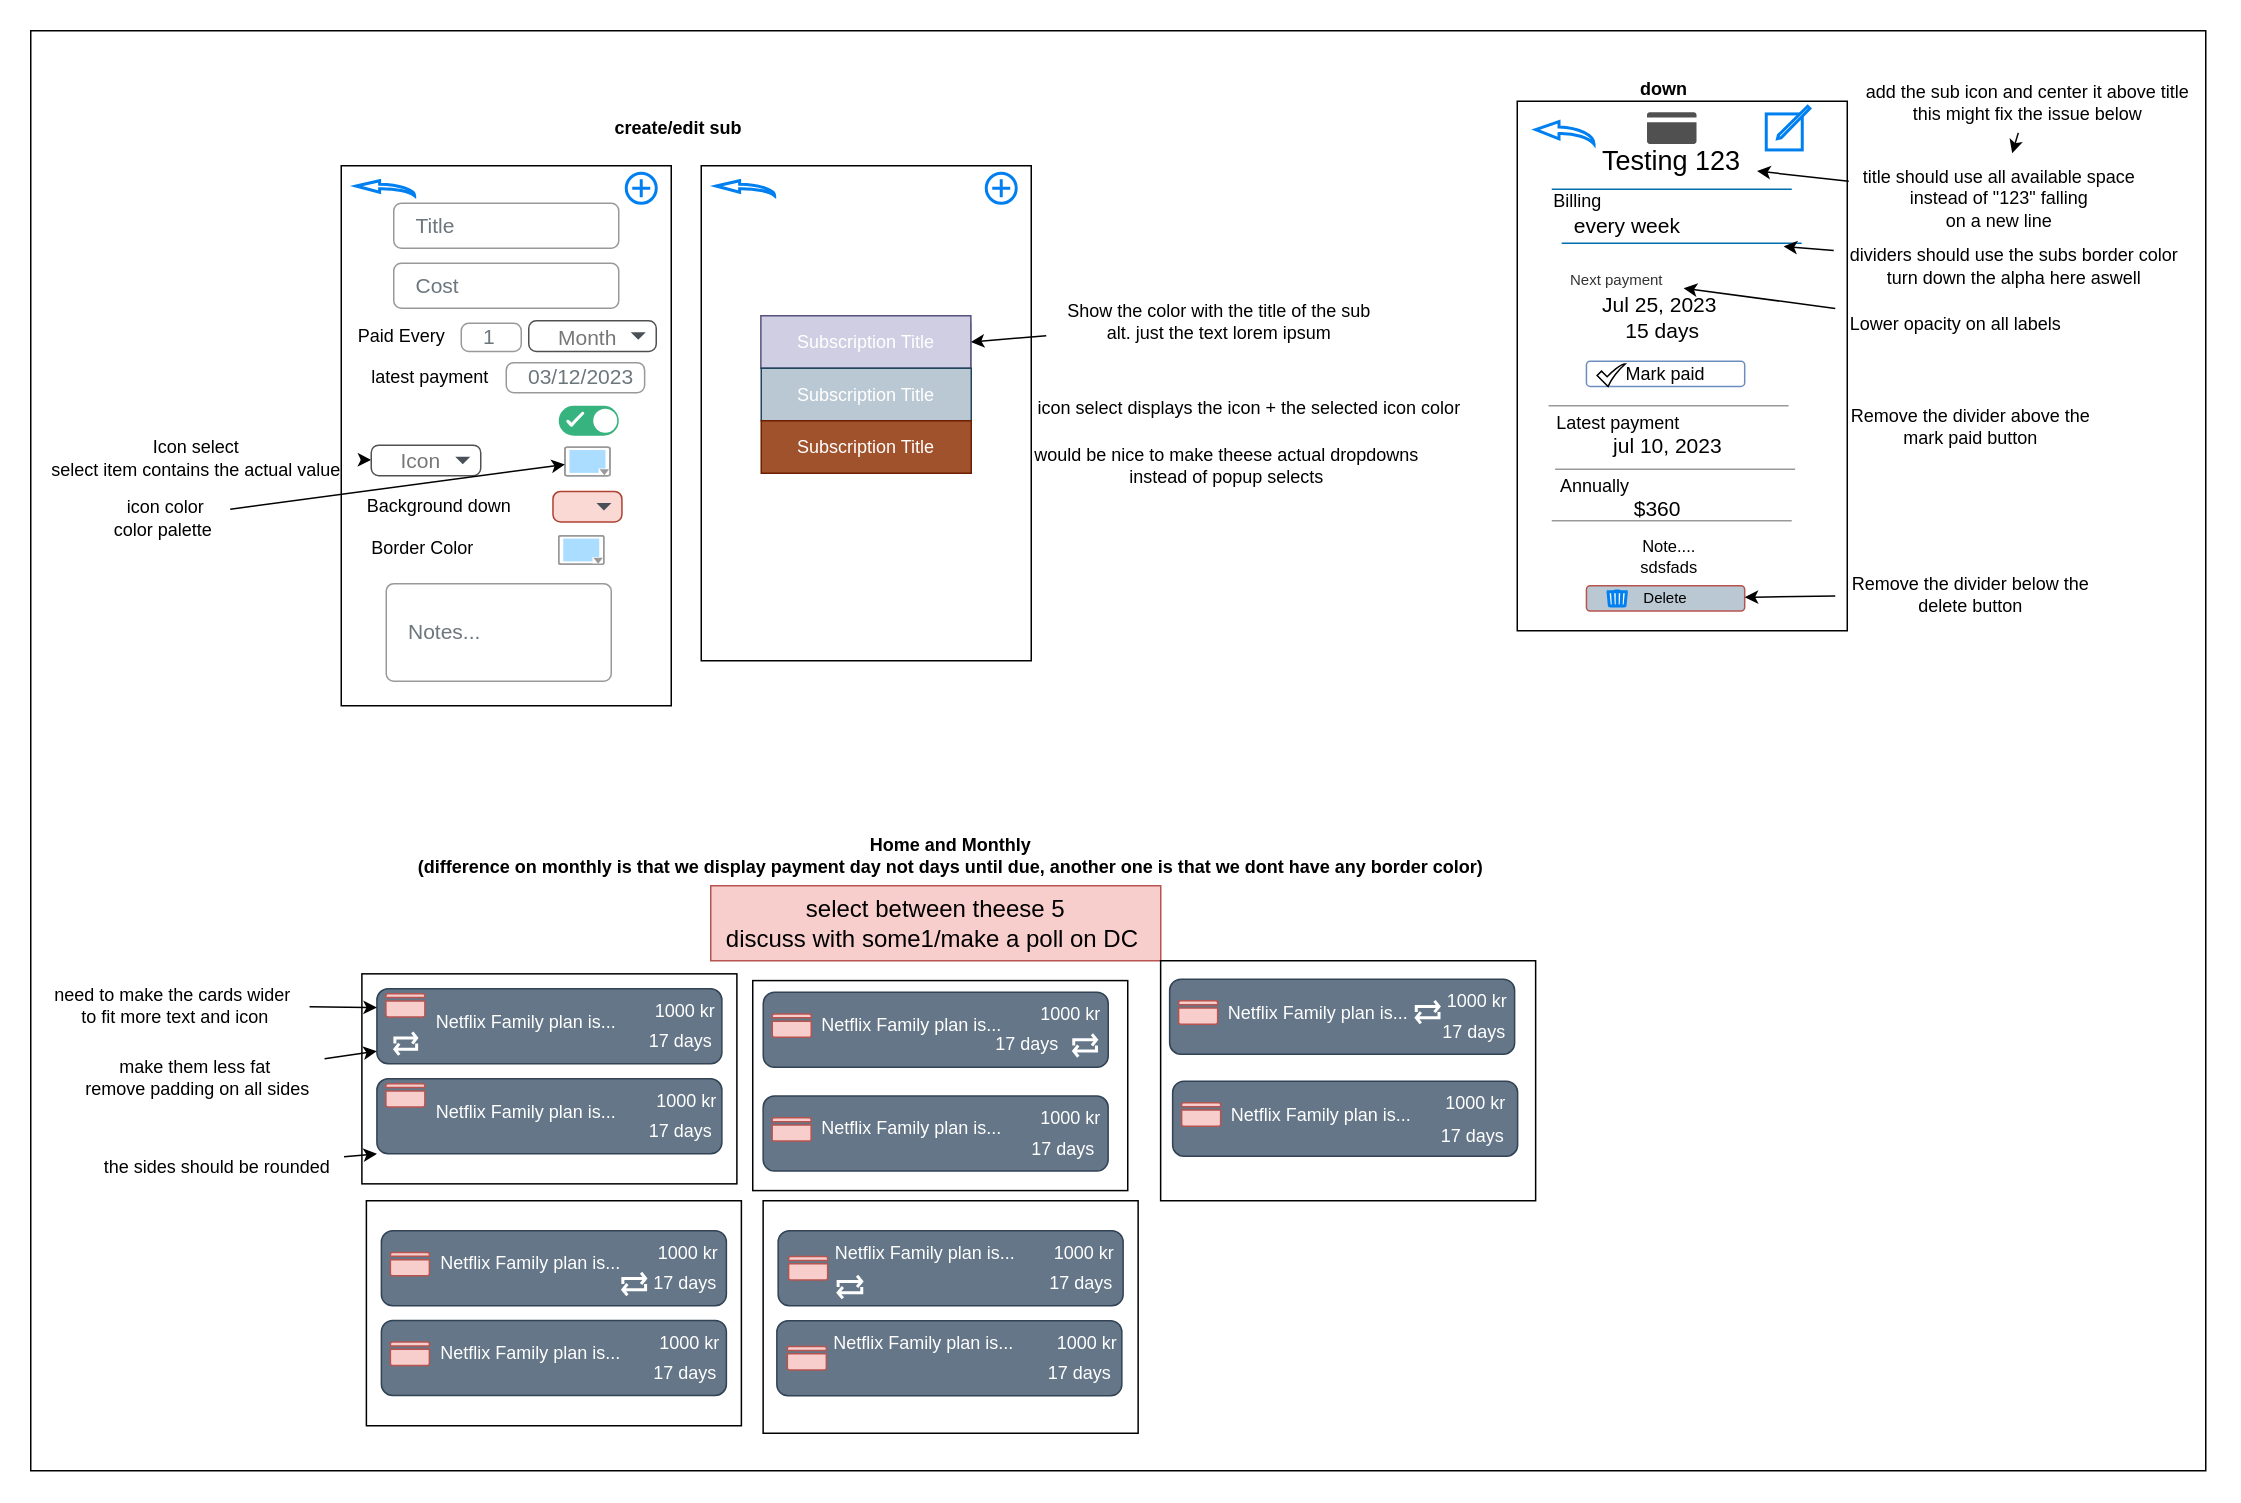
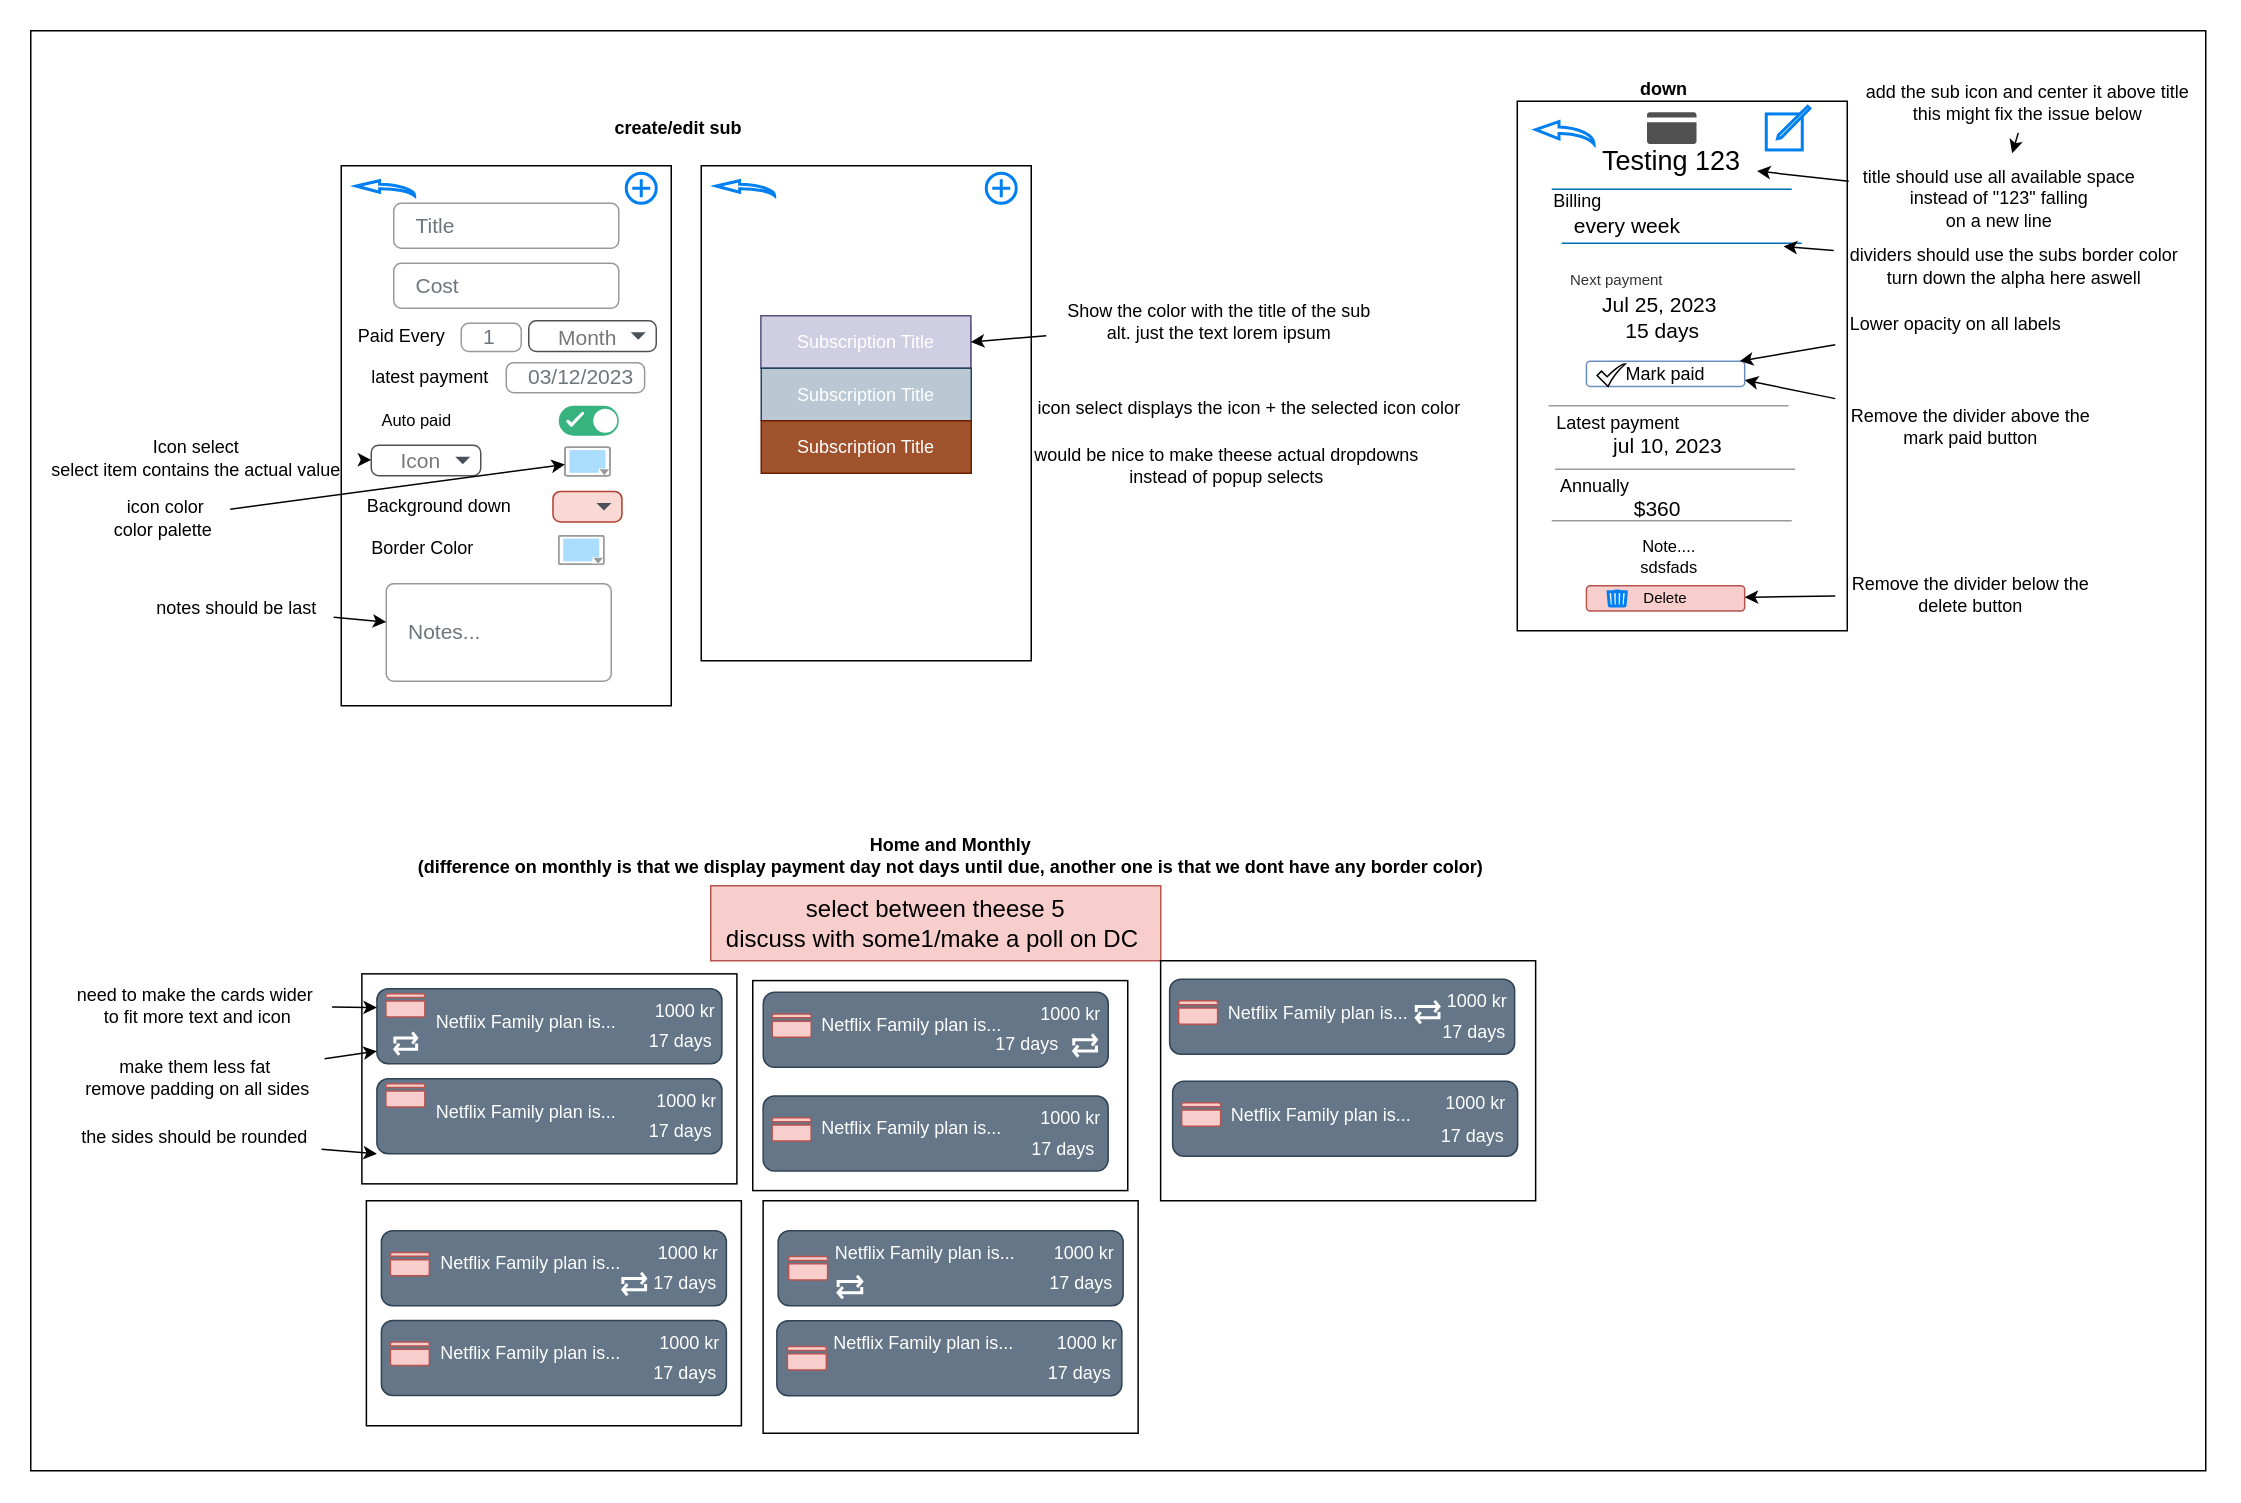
edge "Lower opacity on all labels" -> "Next payment": now "Lower opacity on all labels" -> "Mark paid"
edge "Remove the divider above the mark paid button" -> "Mark paid": added
node "Auto paid": added
node "Delete": fillcolor #bac8d3 -> #f8cecc
node "notes should be last": added
edge "notes should be last" -> "Notes...": added
node "need to make the cards wider to fit more text and icon": moved (175, 1005) -> (197, 1005)
node "the sides should be rounded": moved (217, 1168) -> (194, 1138)
